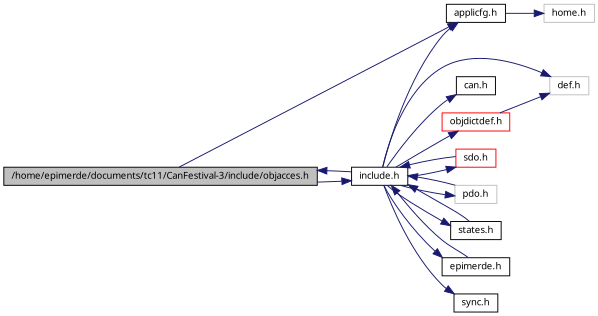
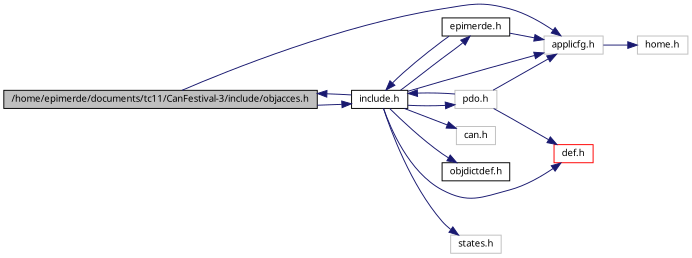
node "applicfg.h": color black -> grey75
edge "epimerde.h" -> "applicfg.h": added
edge "pdo.h" -> "applicfg.h": added
node "can.h": color black -> grey75
node "def.h": color grey75 -> red
edge "objdictdef.h" -> "def.h": now "pdo.h" -> "def.h"
node "objdictdef.h": color red -> black
node "sdo.h": removed
edge "states.h" -> "include.h": removed
node "states.h": color black -> grey75
node "sync.h": removed
